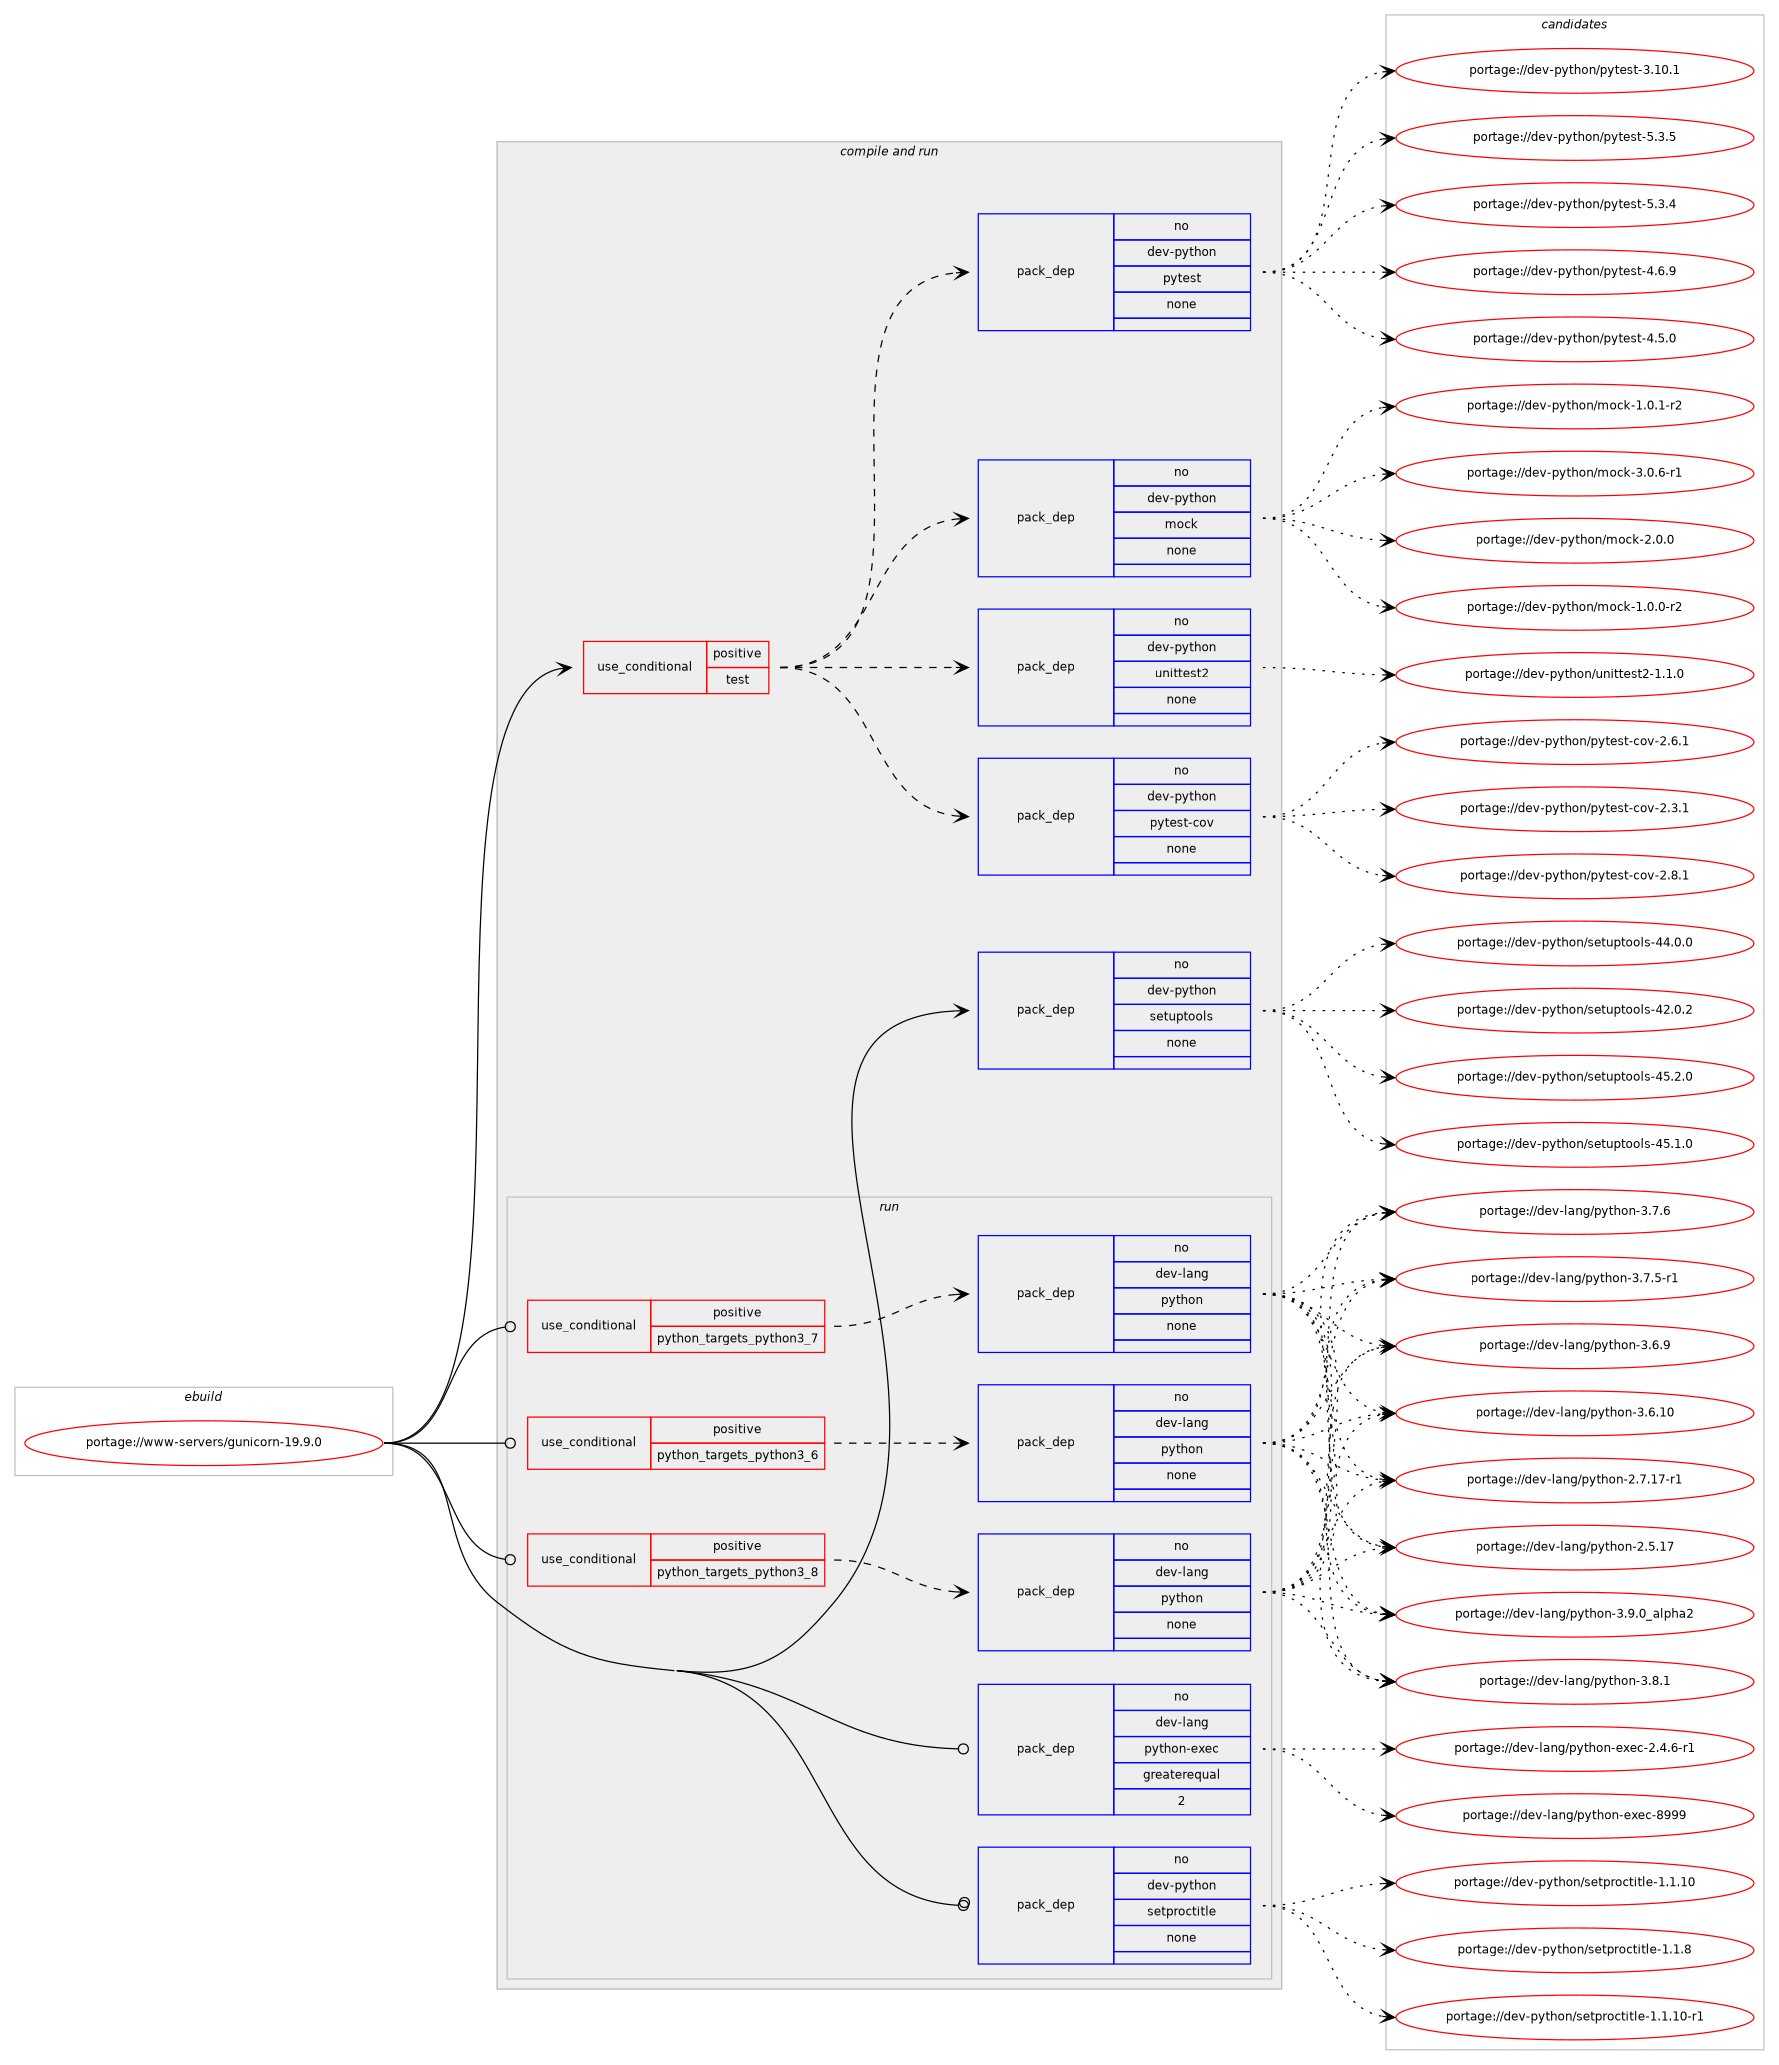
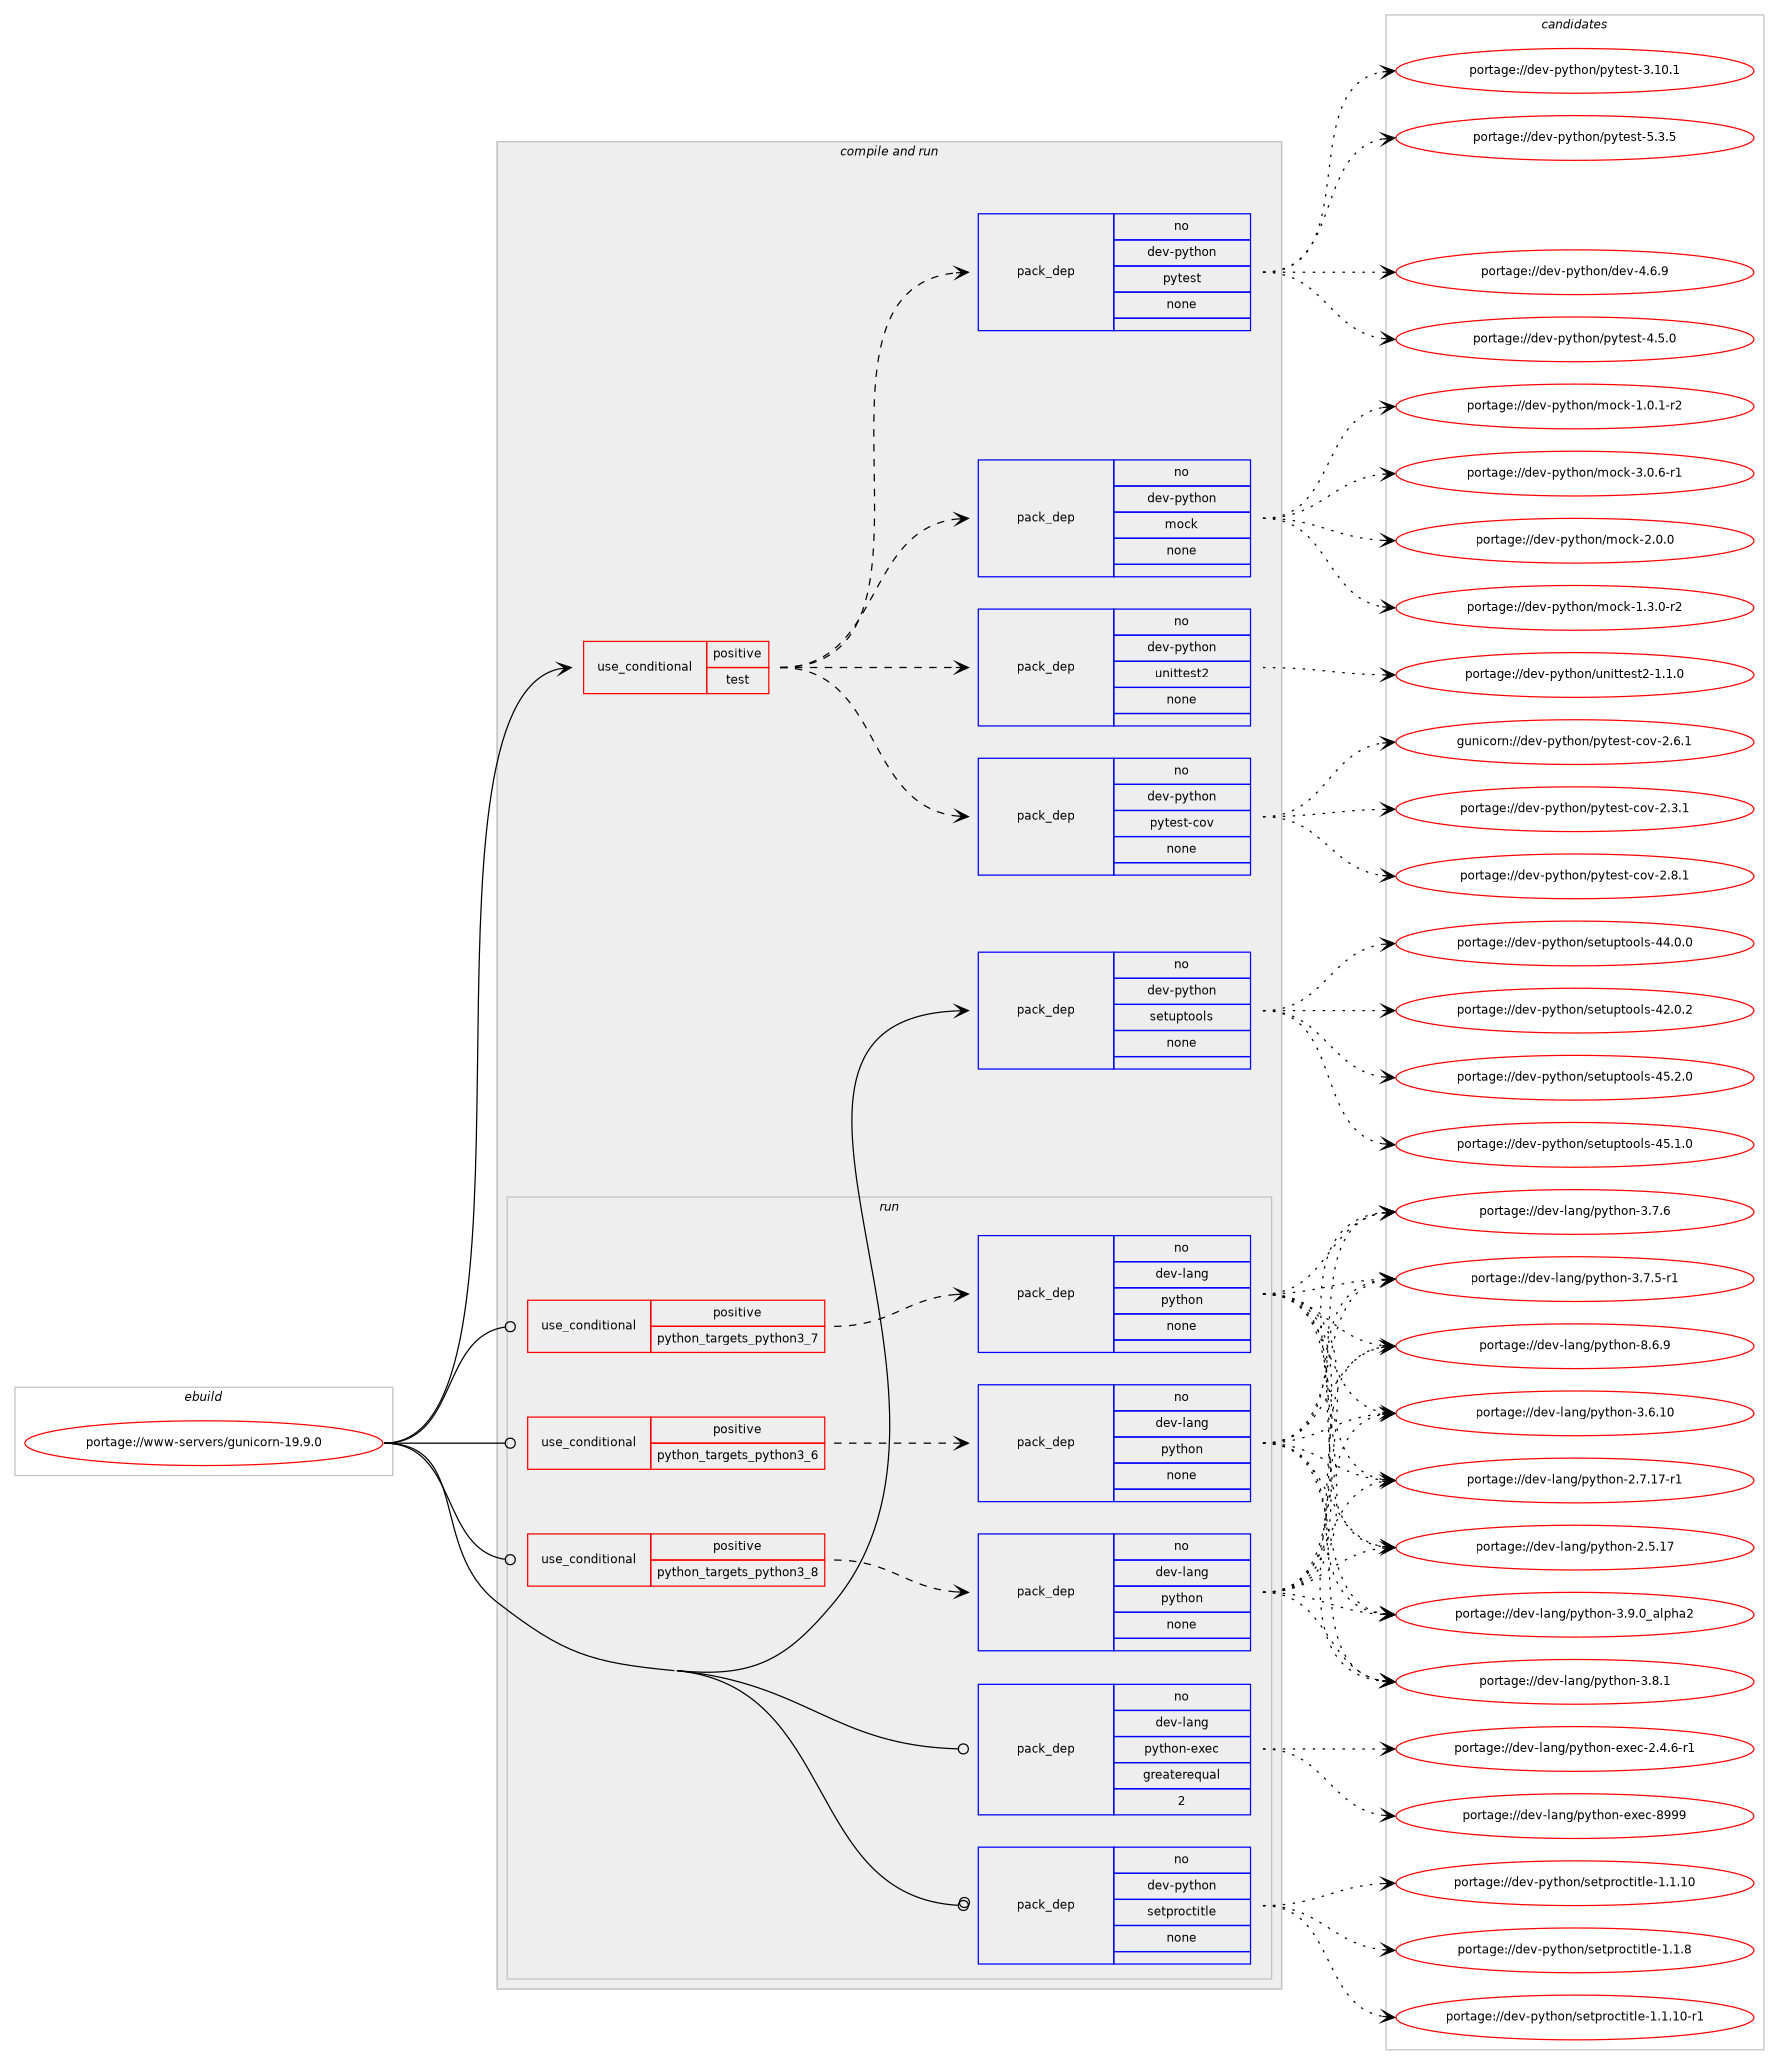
node "portage://dev-python/pytest-5.3.4": removed
node "portage://dev-python/pytest-4.6.9": label "portage://dev-python/pytest-4.6.9" -> "portage://dev-python/dev-4.6.9"
node "portage://dev-python/mock-1.0.0-r2": label "portage://dev-python/mock-1.0.0-r2" -> "portage://dev-python/mock-1.3.0-r2"
node "portage://dev-python/pytest-cov-2.6.1": label "portage://dev-python/pytest-cov-2.6.1" -> "gunicorn://dev-python/pytest-cov-2.6.1"
node "portage://dev-lang/python-3.6.9": label "portage://dev-lang/python-3.6.9" -> "portage://dev-lang/python-8.6.9"
